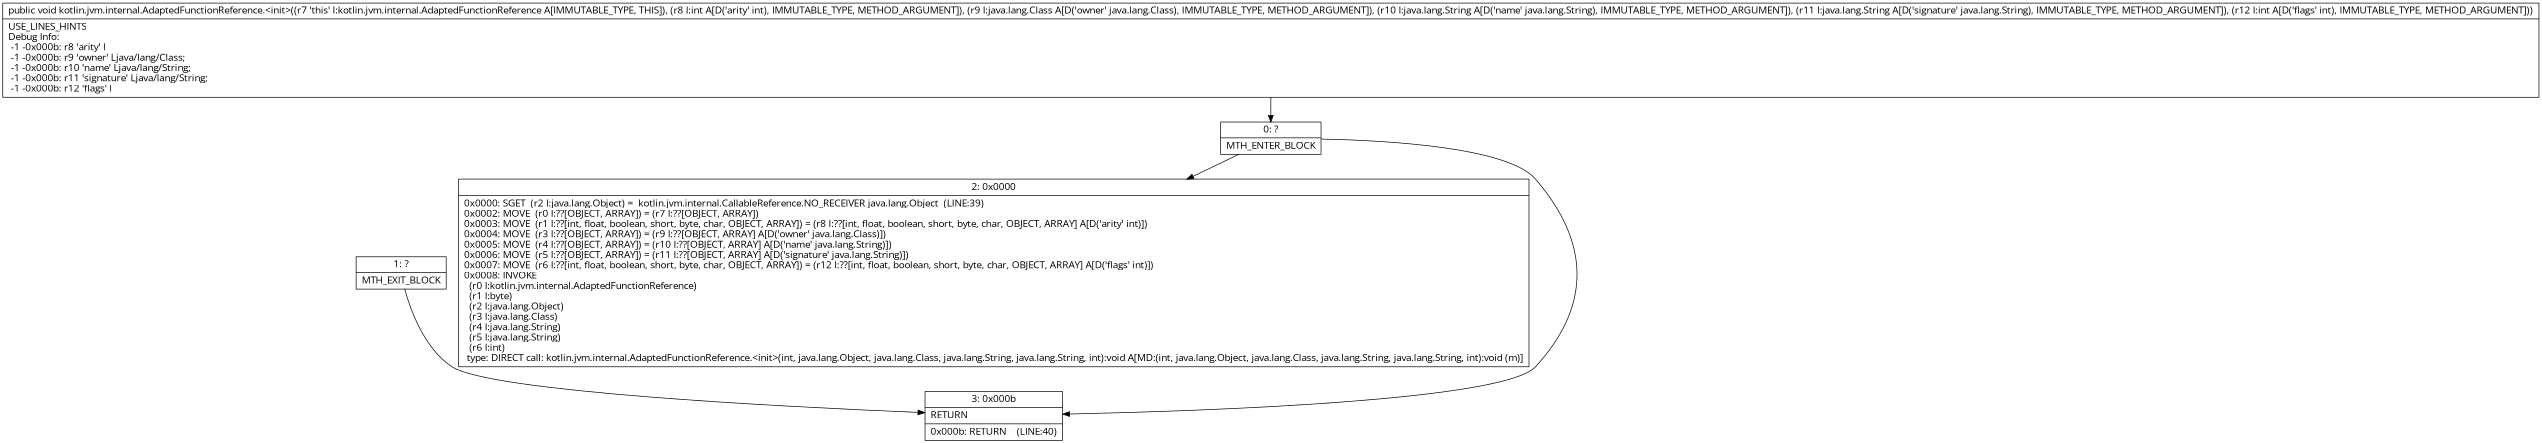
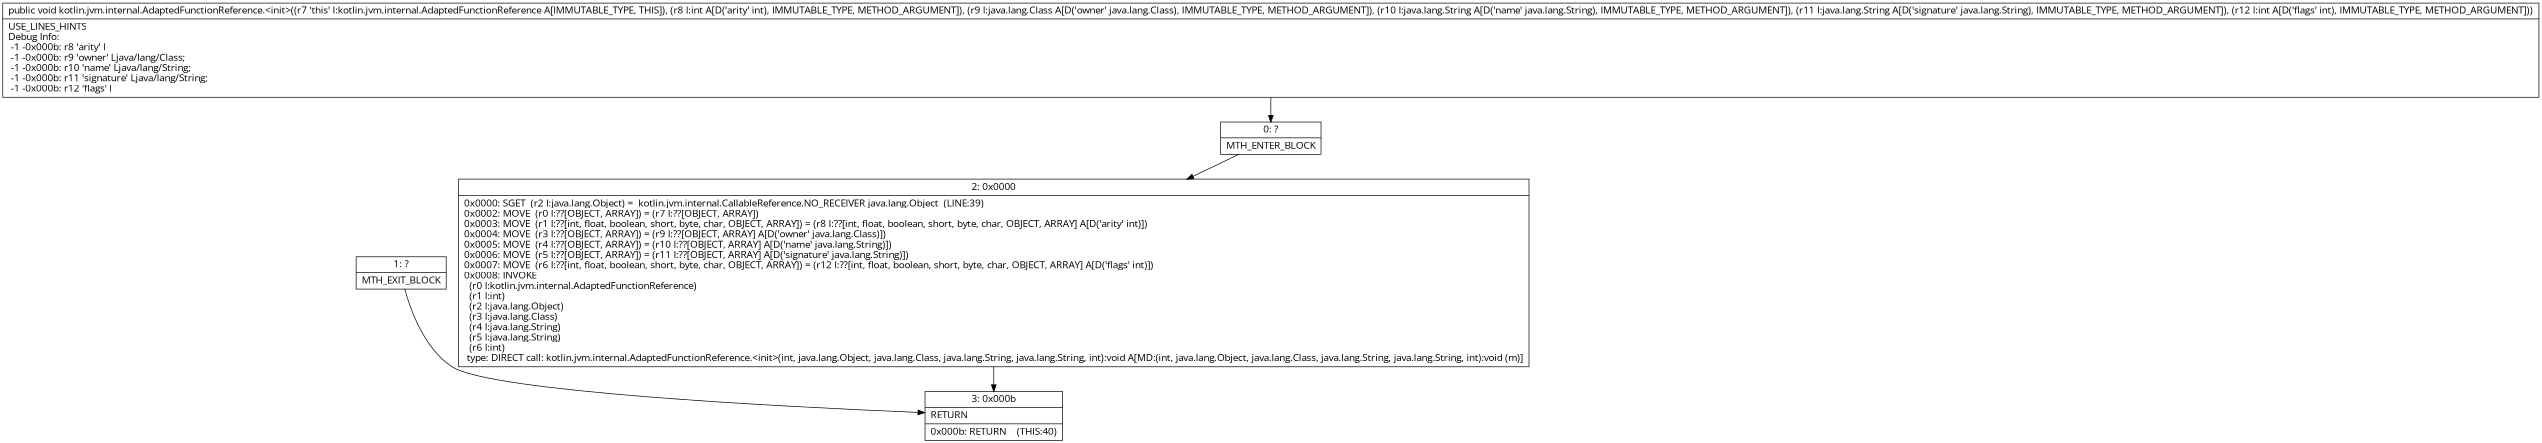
node "2: 0x0000": text "(r1 I:byte)" -> "(r1 I:int)"
edge "0: ?" -> "3: 0x000b": now "2: 0x0000" -> "3: 0x000b"
node "3: 0x000b": text "0x000b: RETURN    (LINE:40)" -> "0x000b: RETURN    (THIS:40)"
